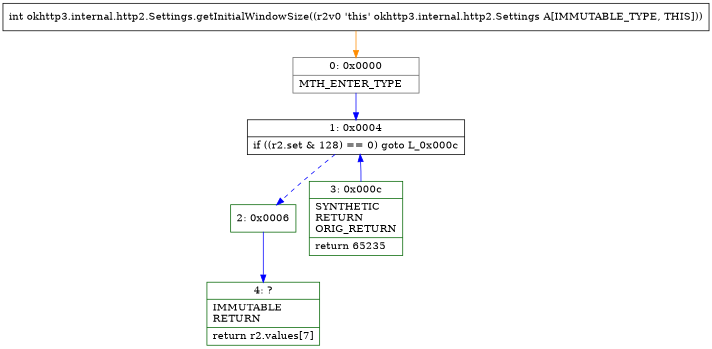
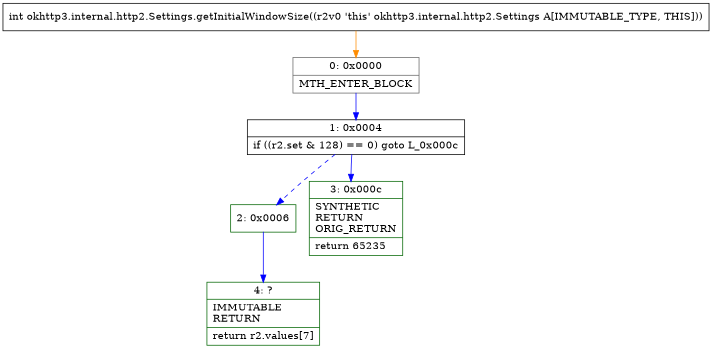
node "0: 0x0000": text "MTH_ENTER_TYPE" -> "MTH_ENTER_BLOCK"
edge "3: 0x000c" -> "1: 0x0004": reversed
